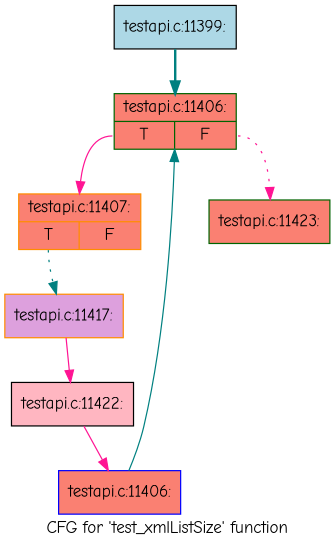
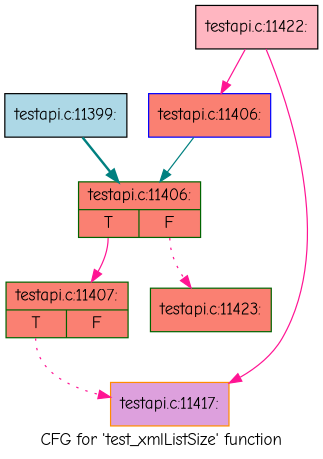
node "testapi.c:11407:": color darkorange -> darkgreen
edge "testapi.c:11407:" -> "testapi.c:11417:": color teal -> deeppink
edge "testapi.c:11417:" -> "testapi.c:11422:": reversed
